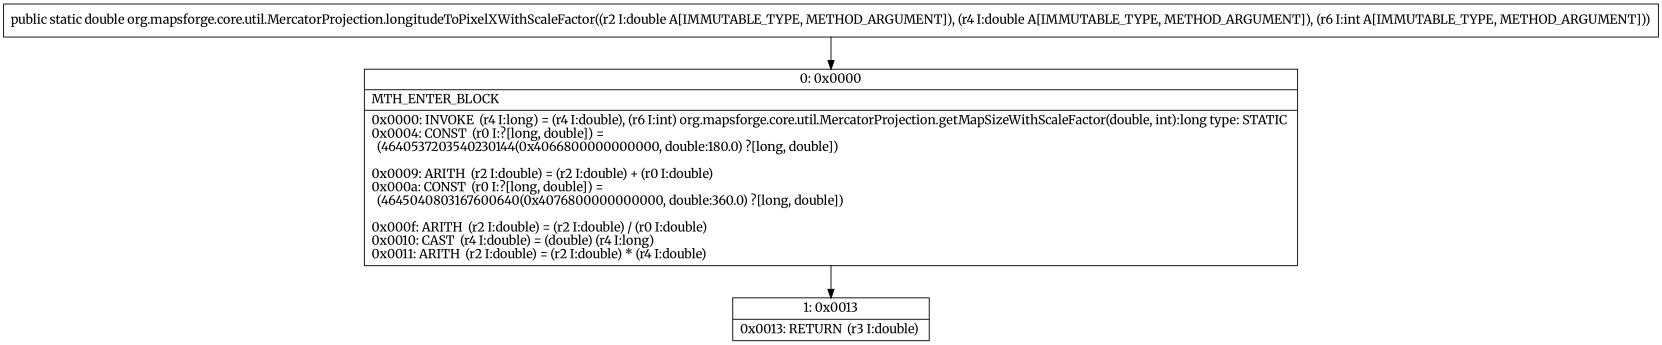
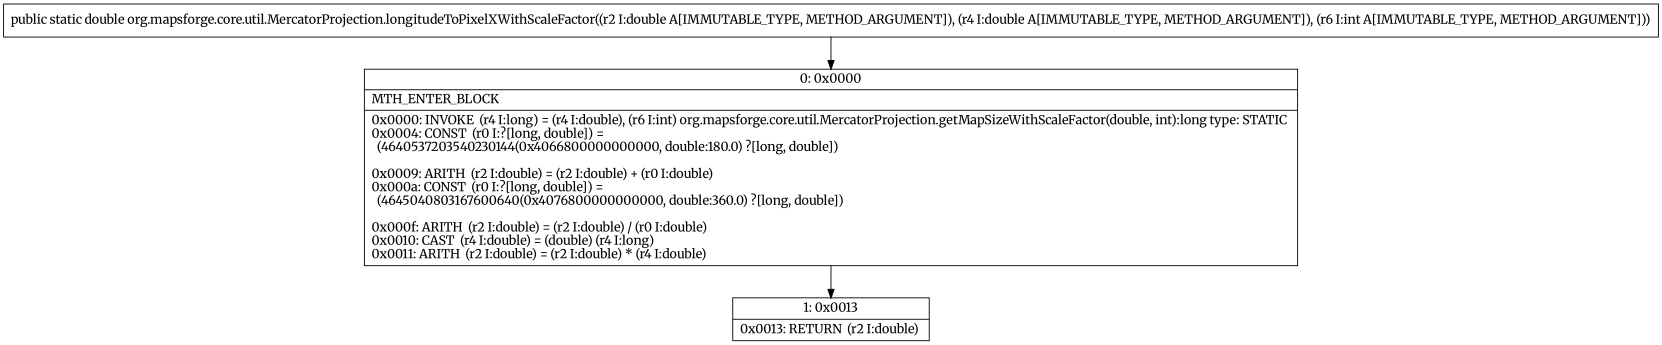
node "1: 0x0013": text "0x0013: RETURN  (r3 I:double)" -> "0x0013: RETURN  (r2 I:double)"
